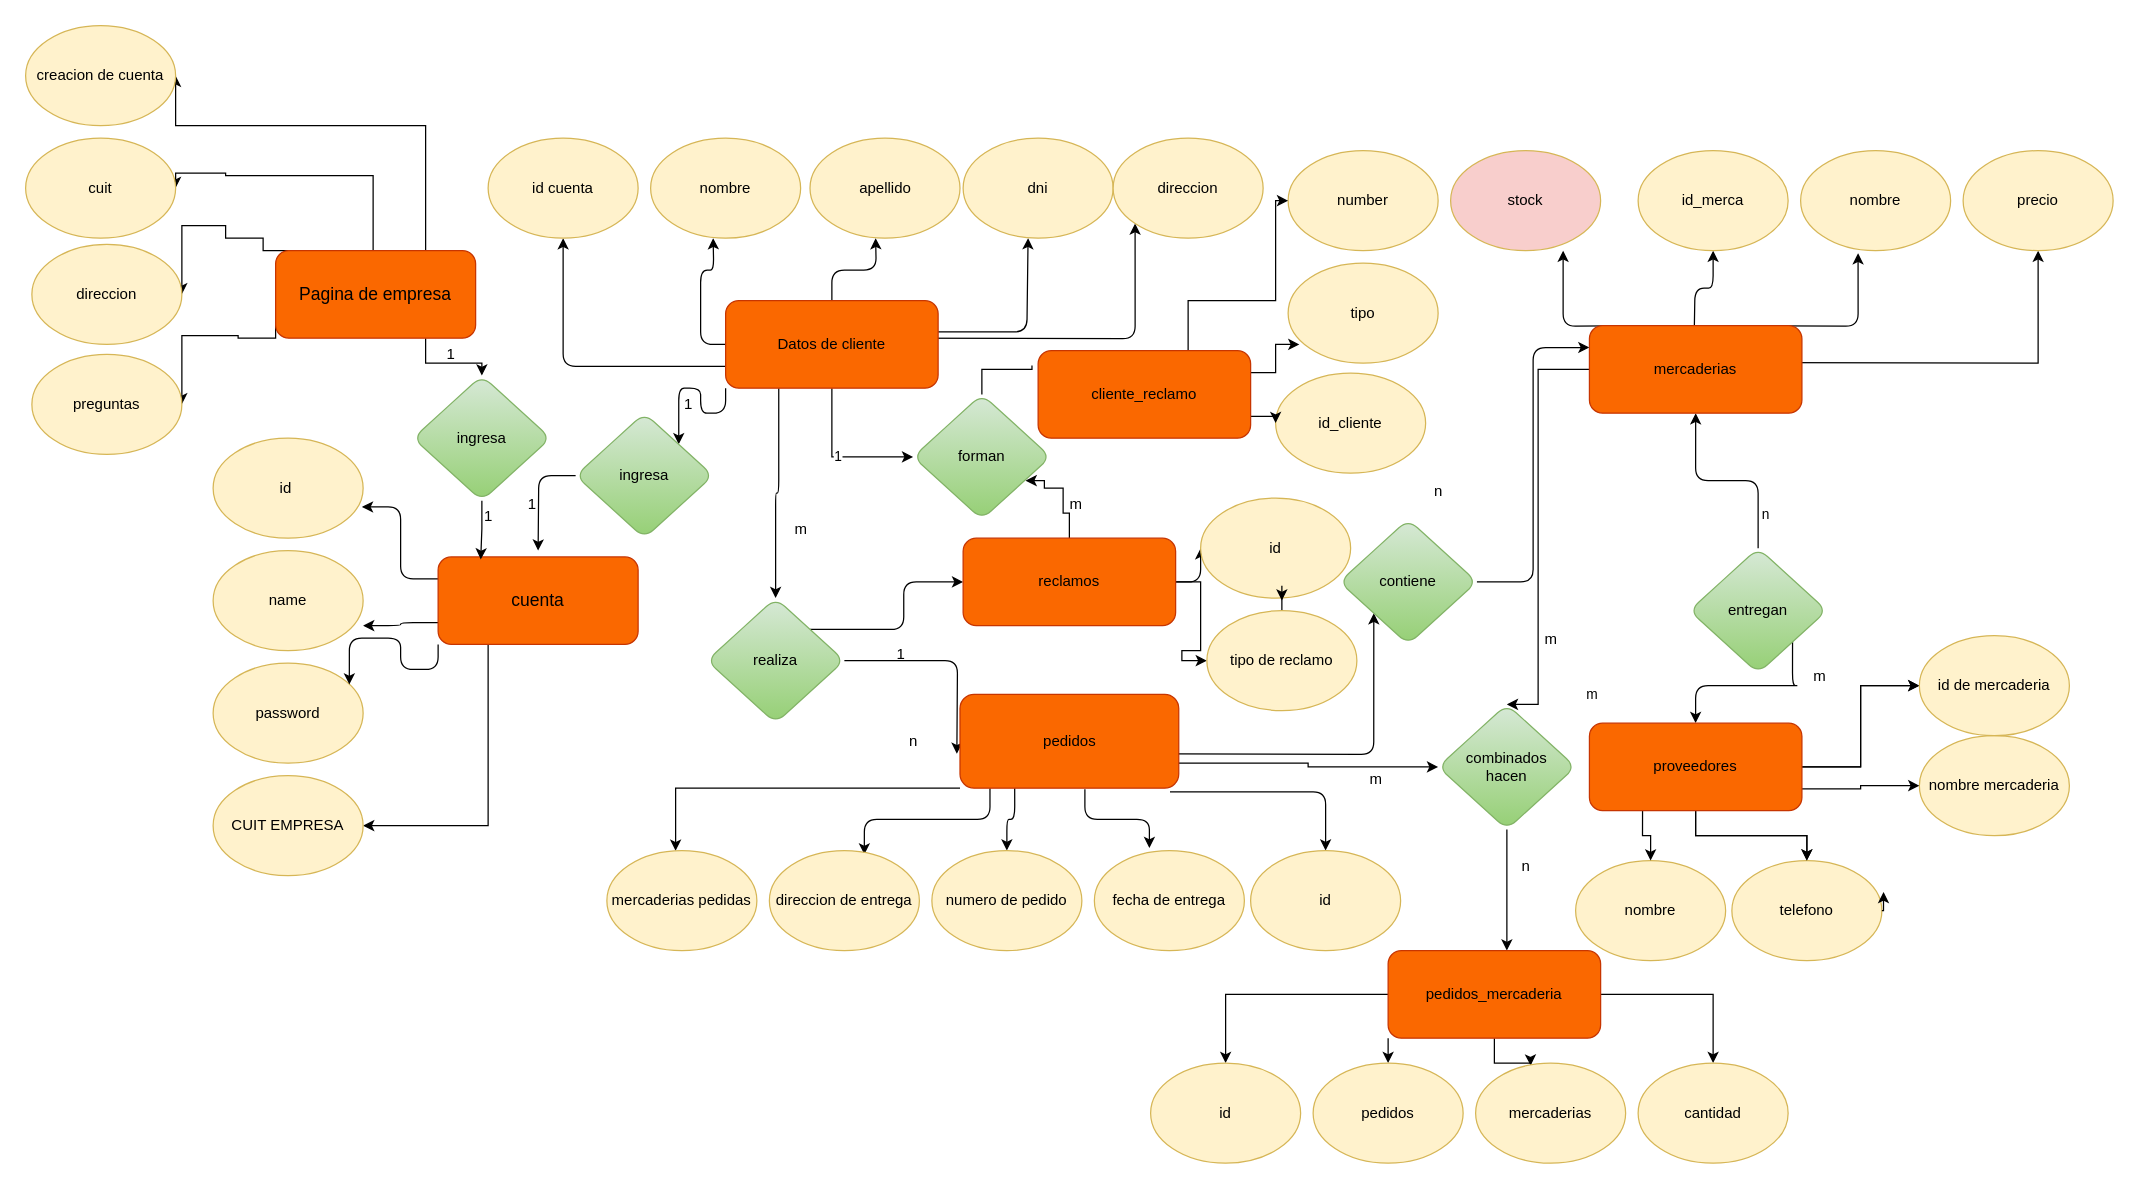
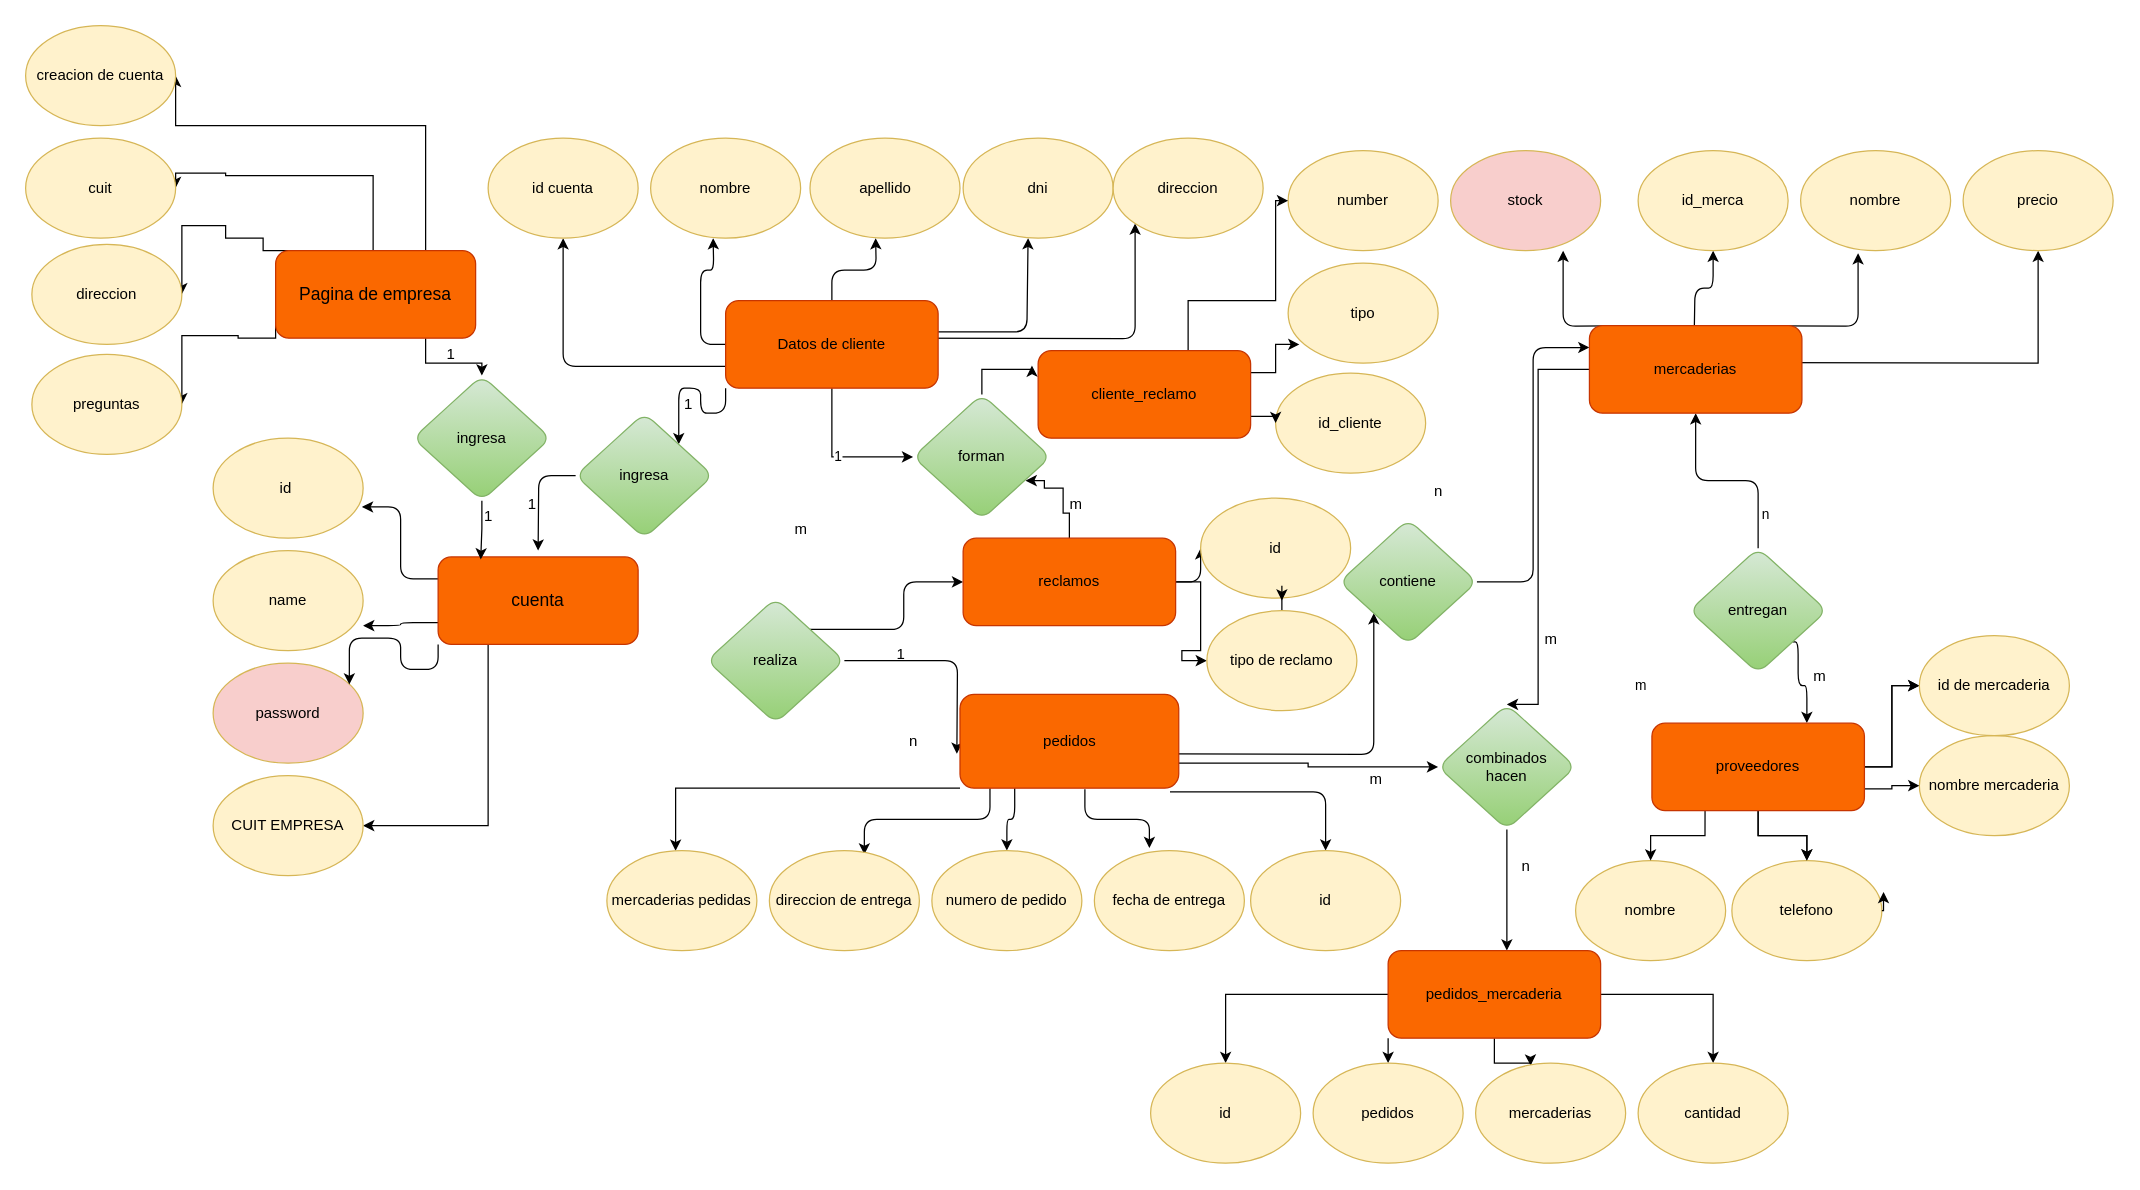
edge "cliente_reclamo" -- "forman": arrowhead none -> classic
edge "Datos de cliente" -> "realiza": removed
node "password": fillcolor #fff2cc -> #f8cecc
node "proveedores": moved (1696, 767) -> (1758, 767)
